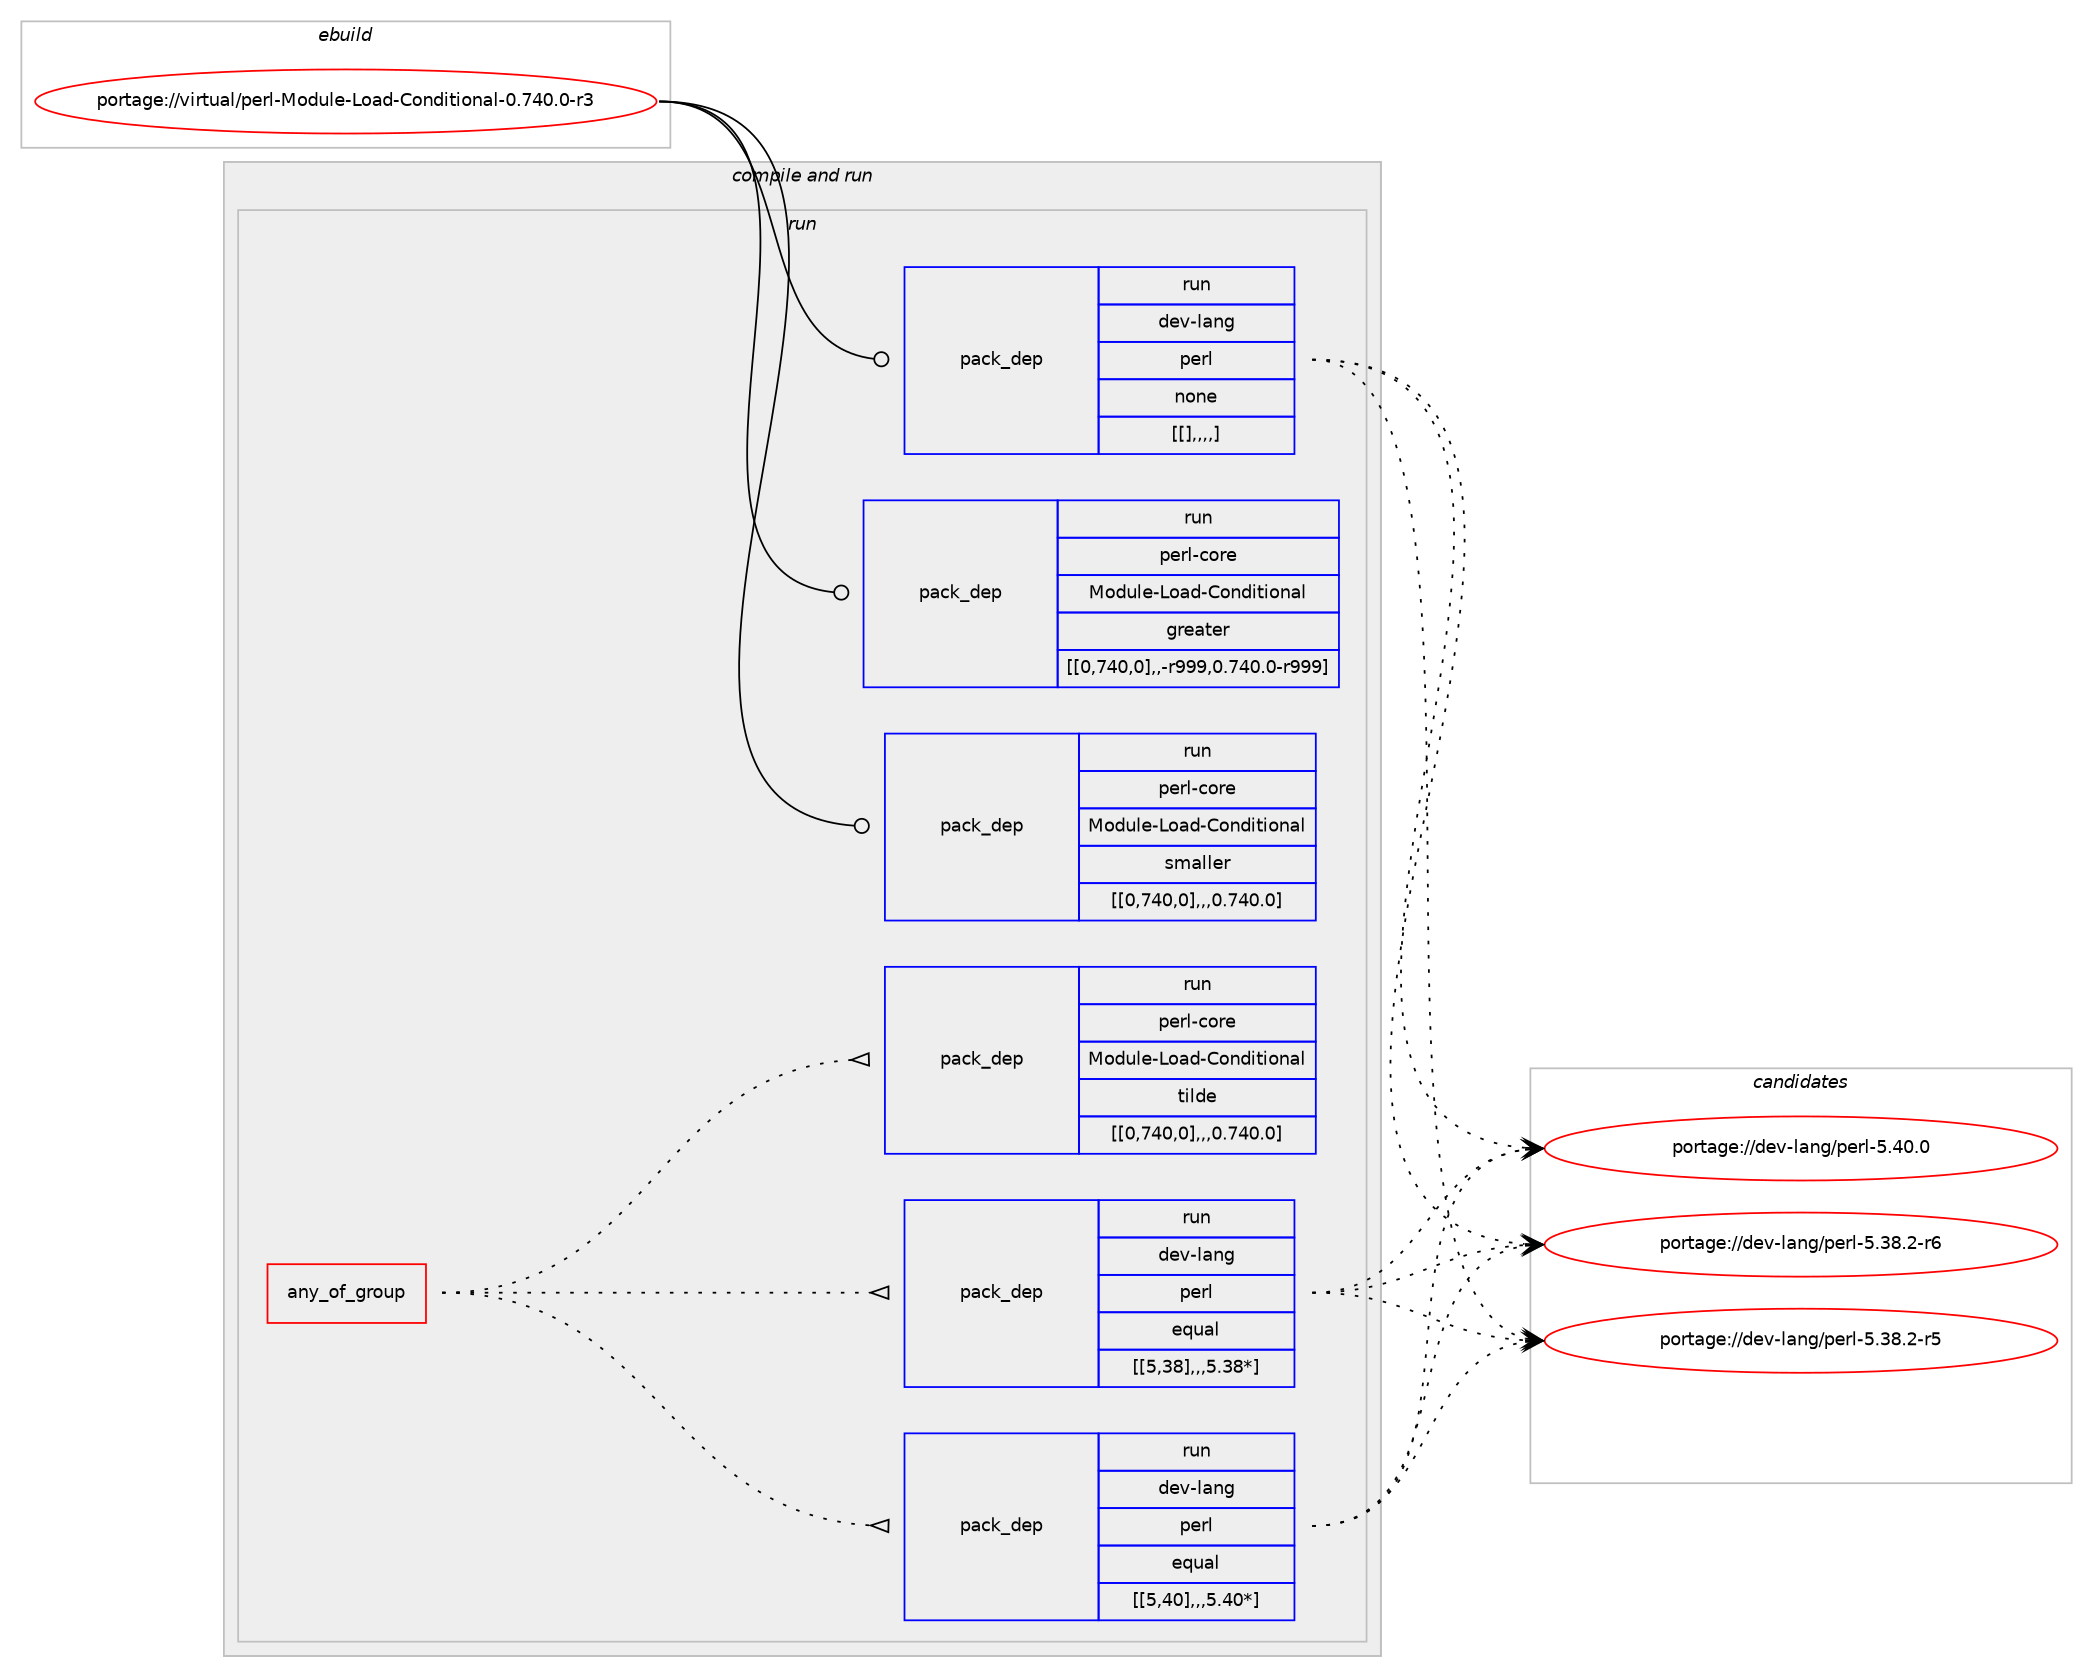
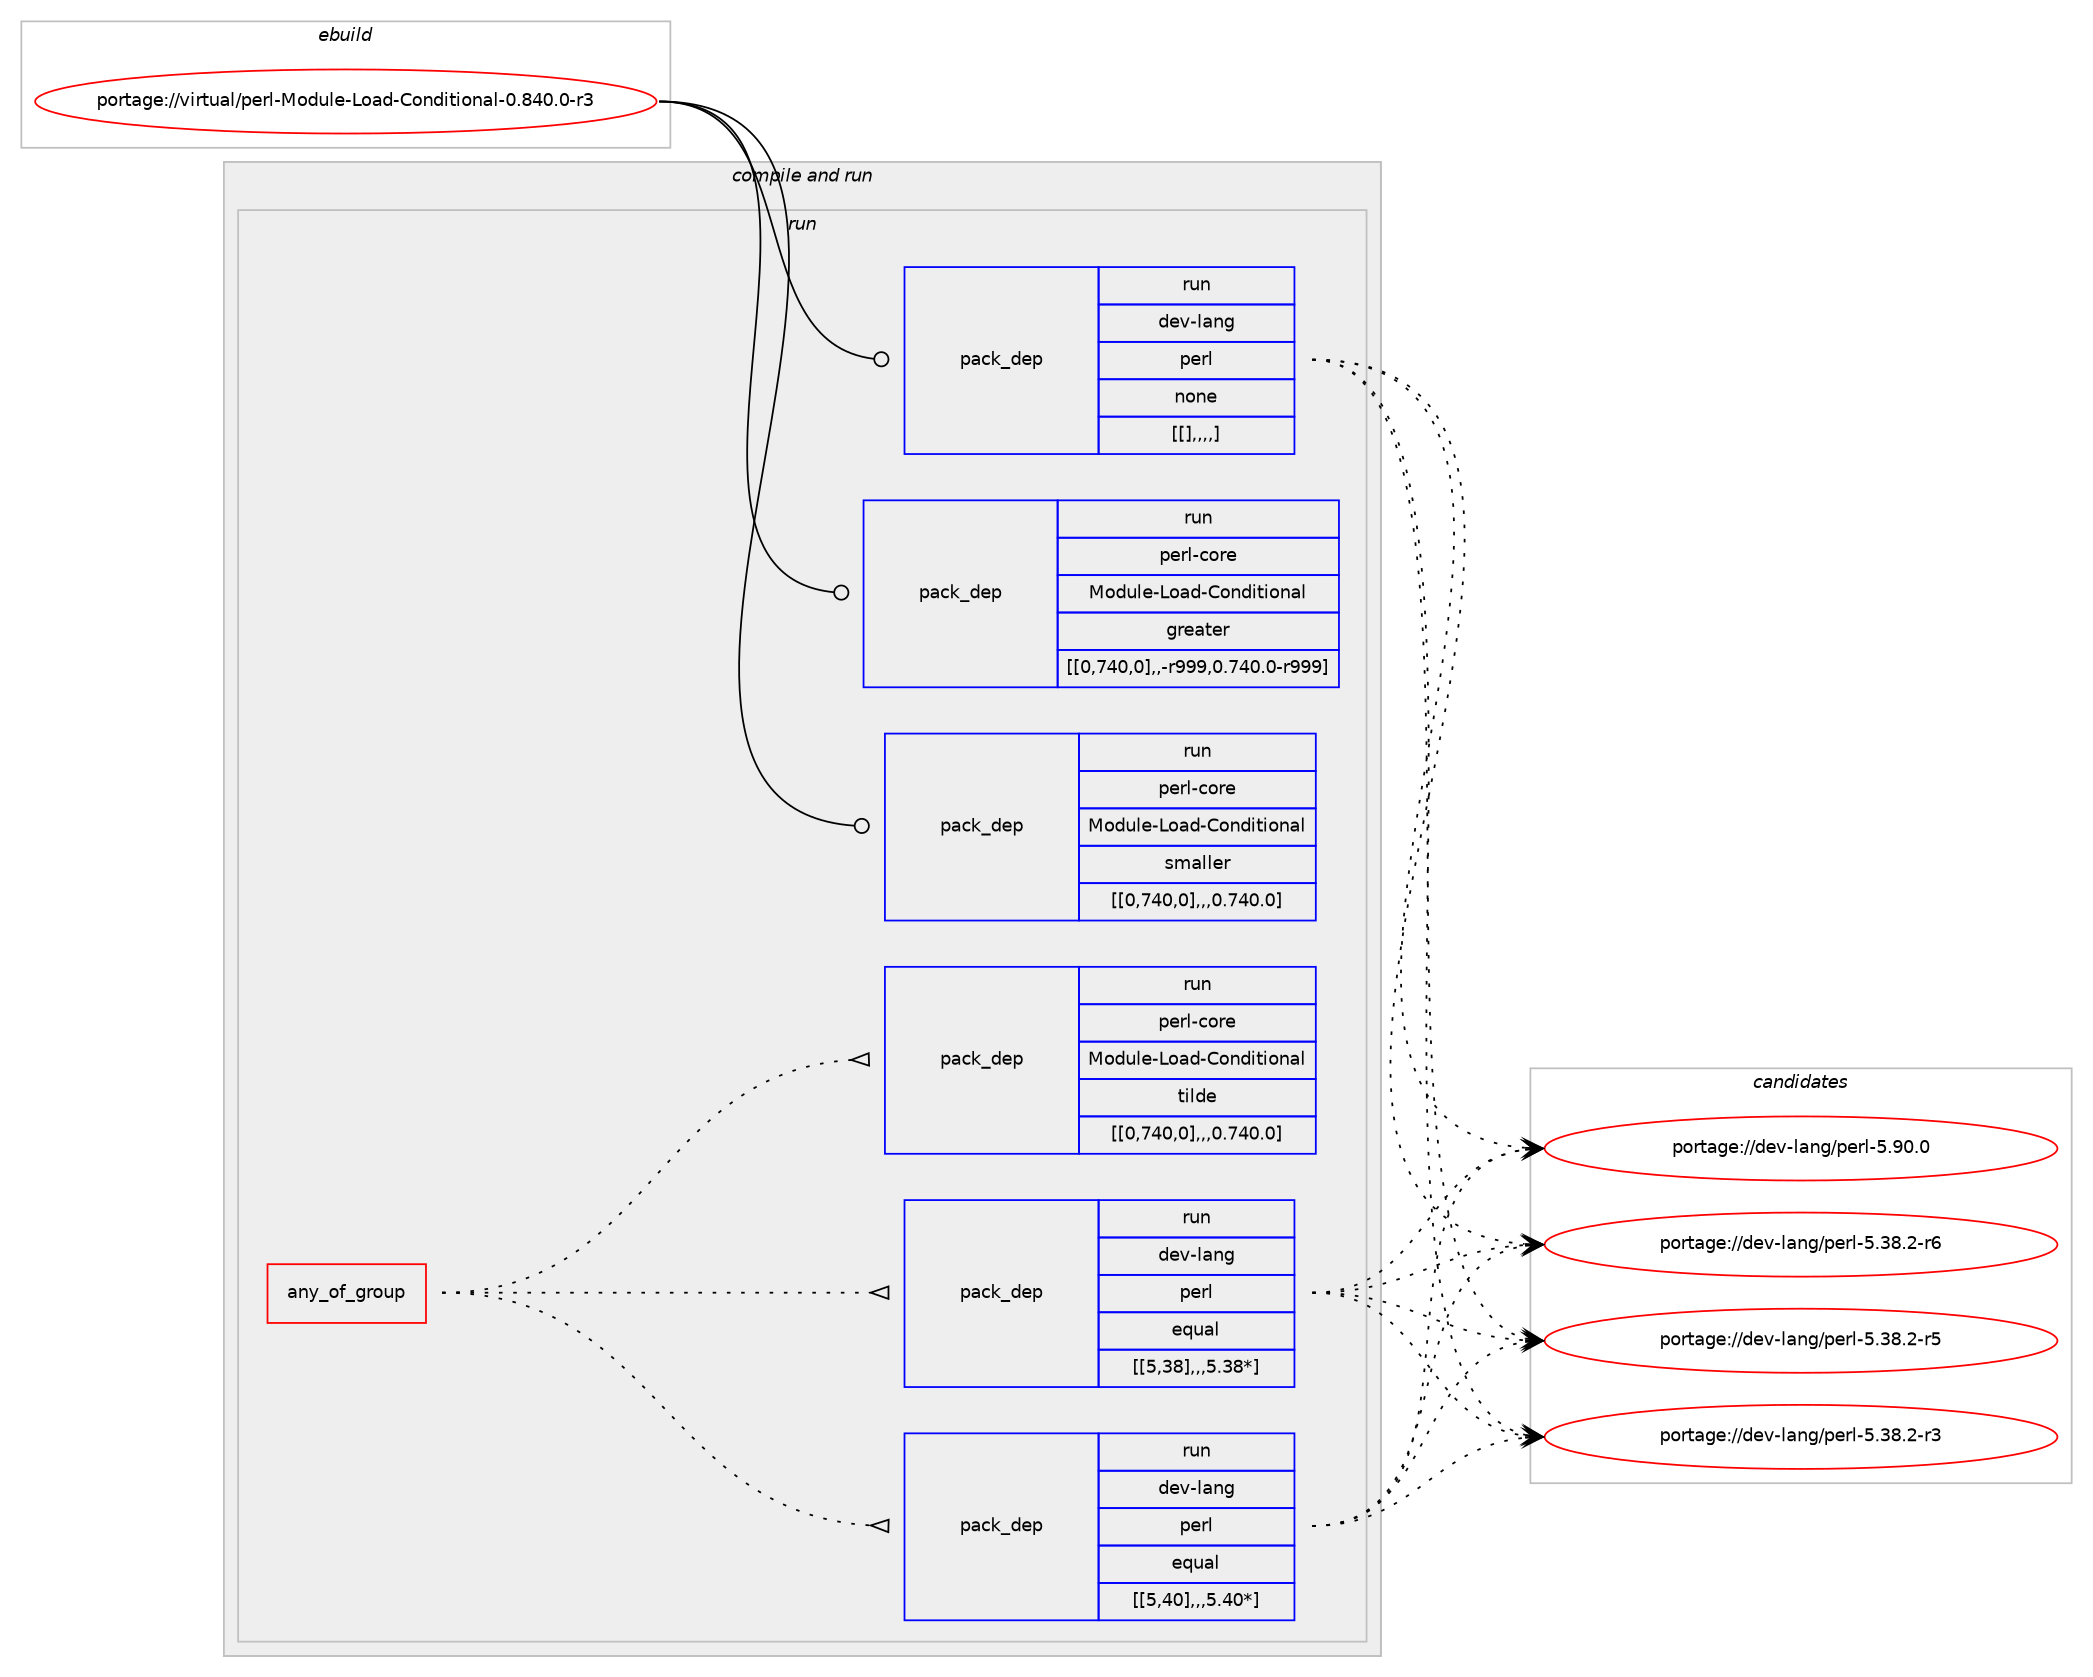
node "portage://virtual/perl-Module-Load-Conditional-0.740.0-r3": label "portage://virtual/perl-Module-Load-Conditional-0.740.0-r3" -> "portage://virtual/perl-Module-Load-Conditional-0.840.0-r3"
node "portage://dev-lang/perl-5.40.0": label "portage://dev-lang/perl-5.40.0" -> "portage://dev-lang/perl-5.90.0"
node "portage://dev-lang/perl-5.38.2-r3": added
